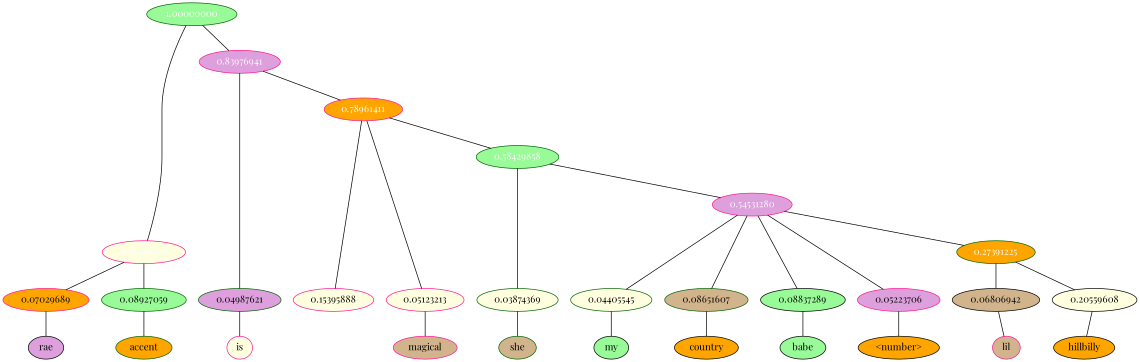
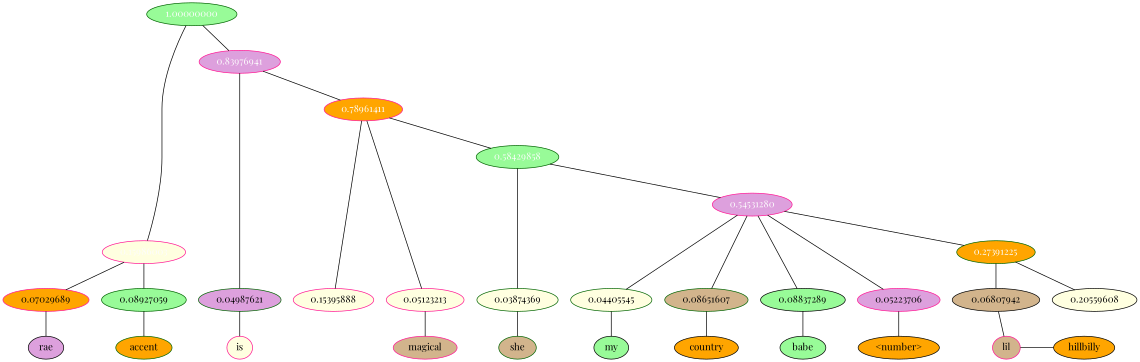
node "0.06806942": label "0.06806942" -> "0.06807942"
edge "0.20559608" -- "hillbilly": now "lil" -- "hillbilly"
